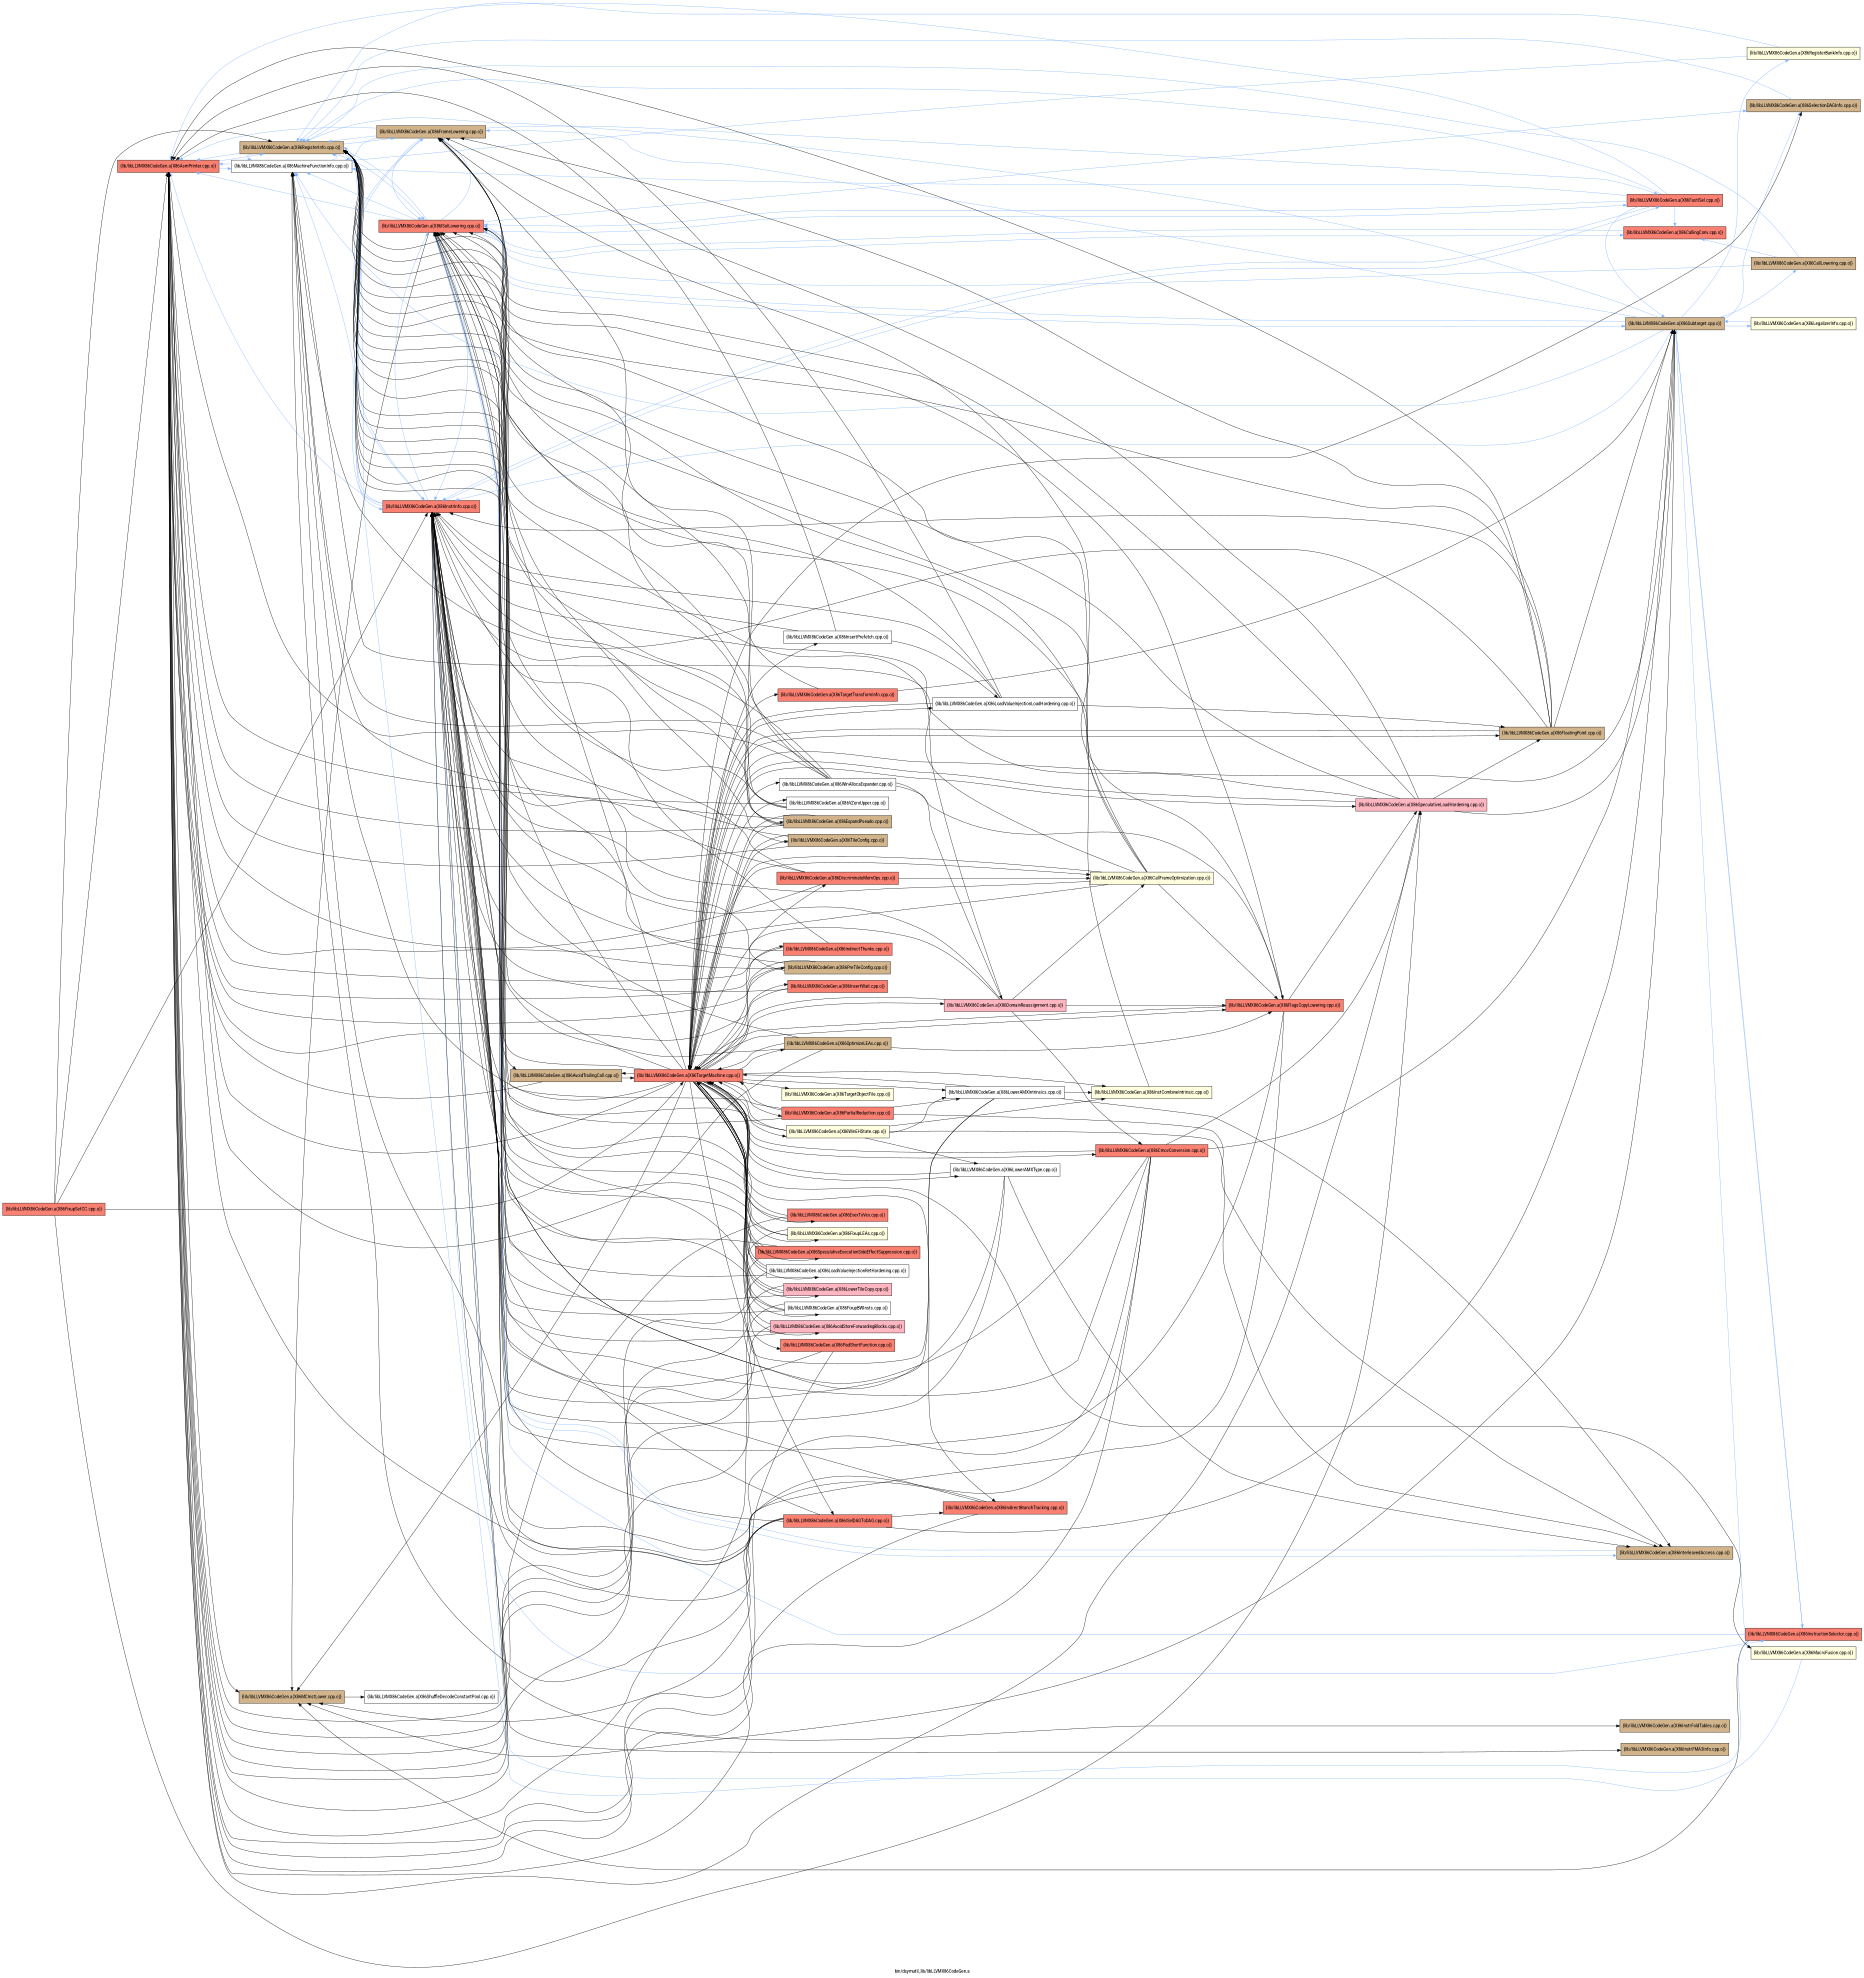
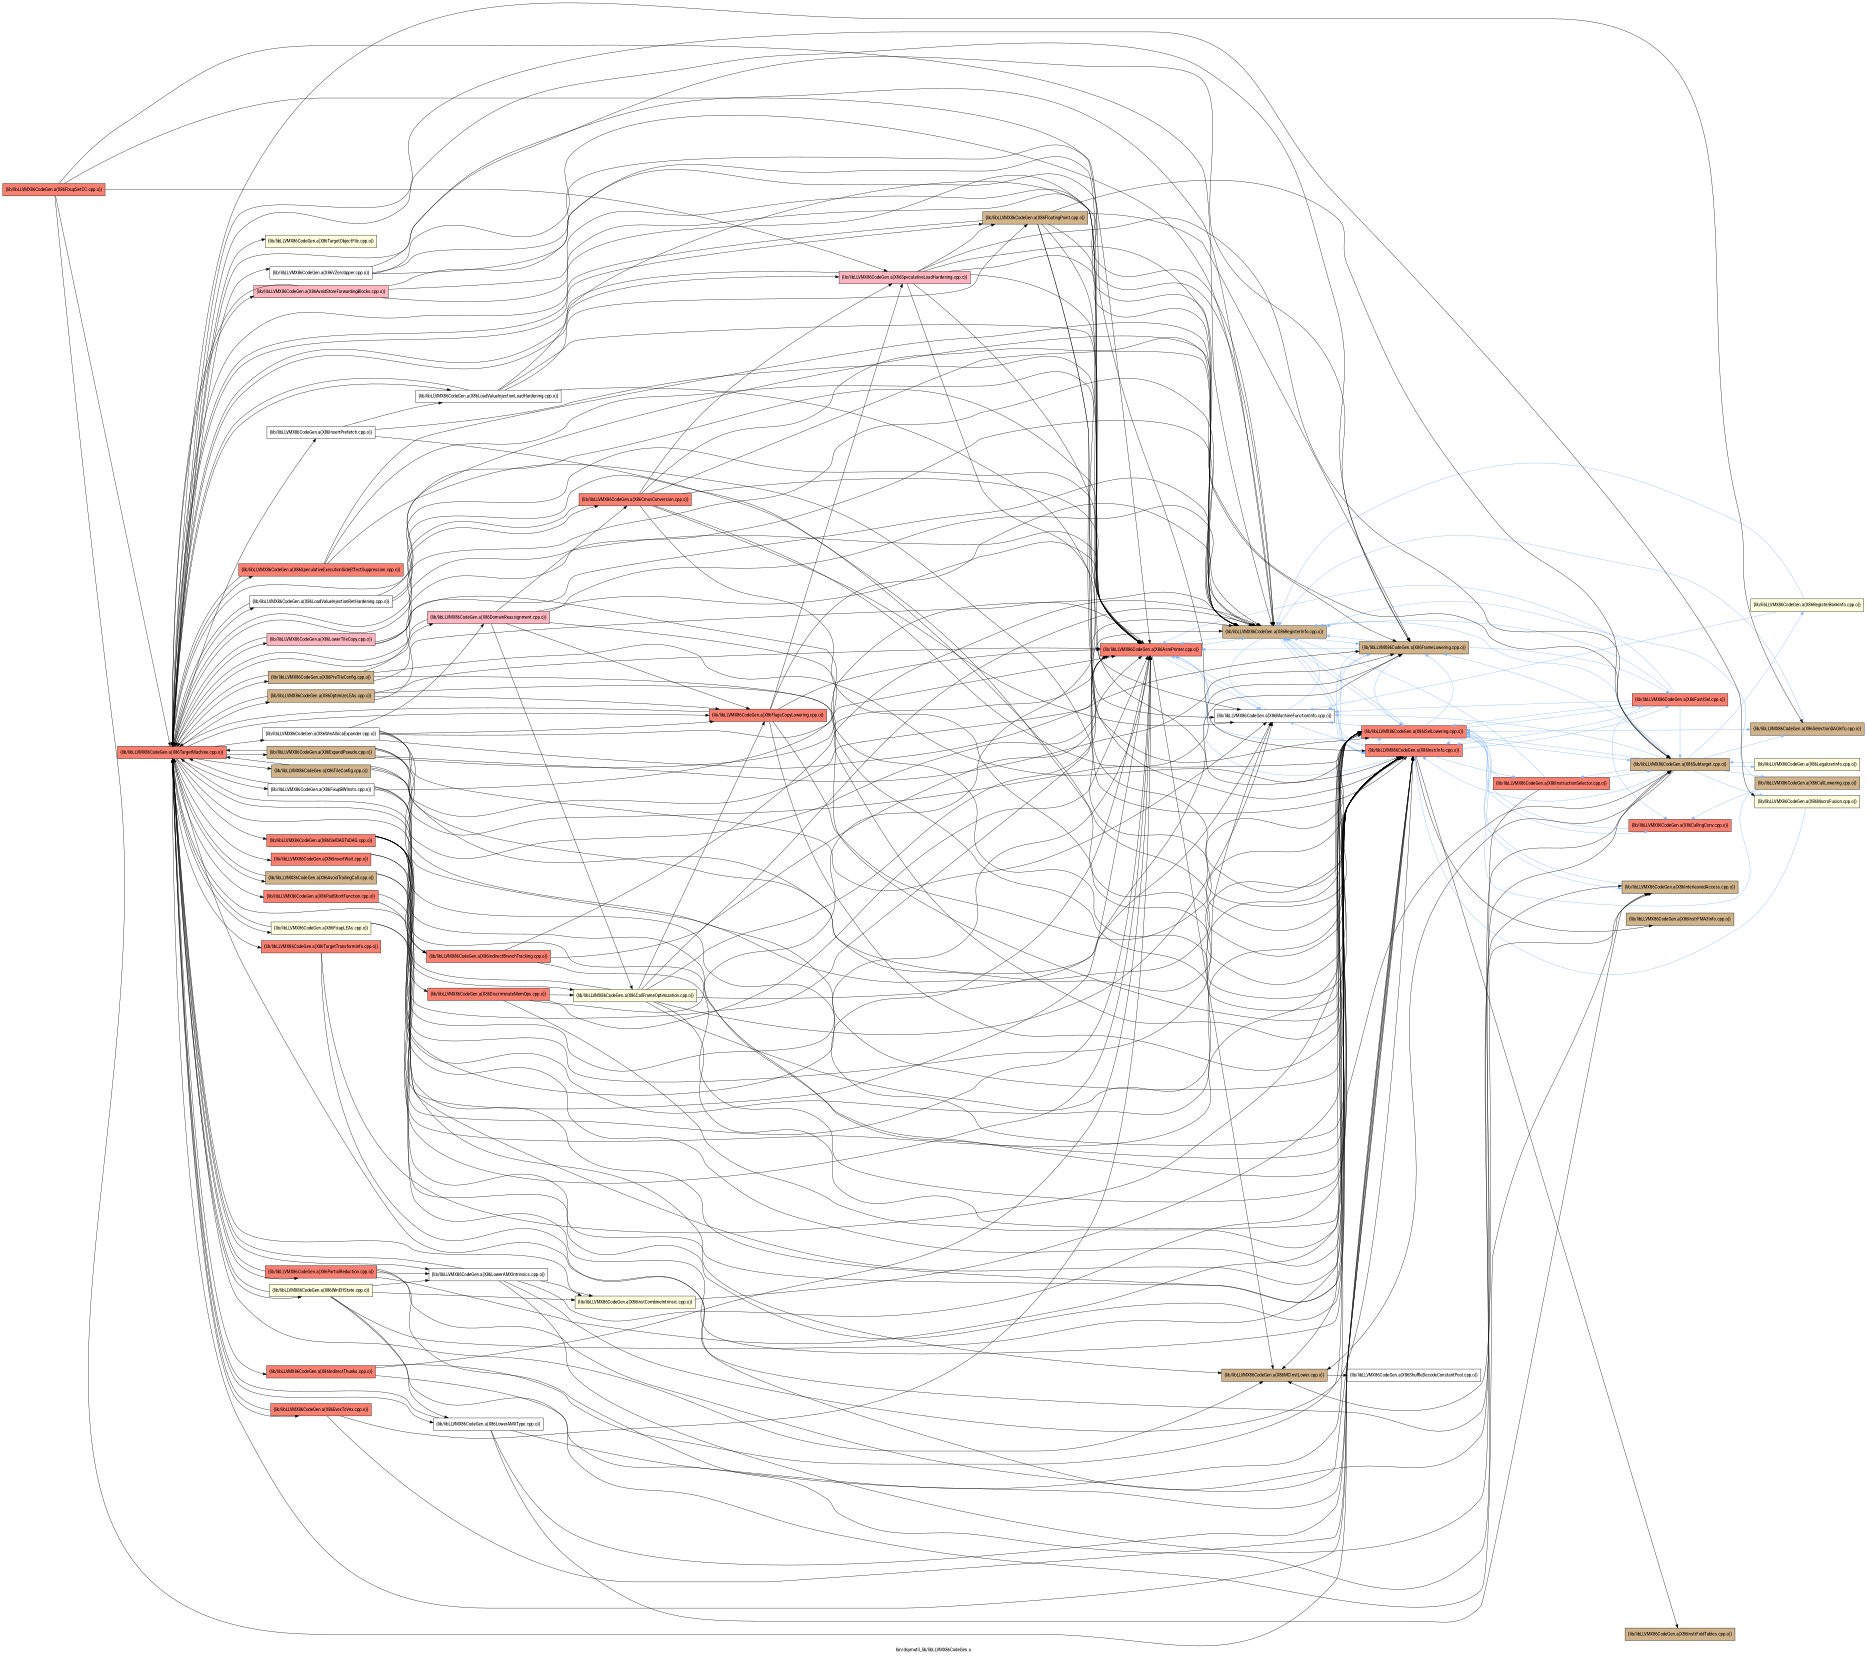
edge "{lib/libLLVMX86CodeGen.a(X86InstrInfo.cpp.o)}" -> "{lib/libLLVMX86CodeGen.a(X86AvoidTrailingCall.cpp.o)}": reversed
edge "{lib/libLLVMX86CodeGen.a(X86TargetMachine.cpp.o)}" -> "{lib/libLLVMX86CodeGen.a(X86IndirectBranchTracking.cpp.o)}": now "{lib/libLLVMX86CodeGen.a(X86FixupBWInsts.cpp.o)}" -> "{lib/libLLVMX86CodeGen.a(X86IndirectBranchTracking.cpp.o)}"
